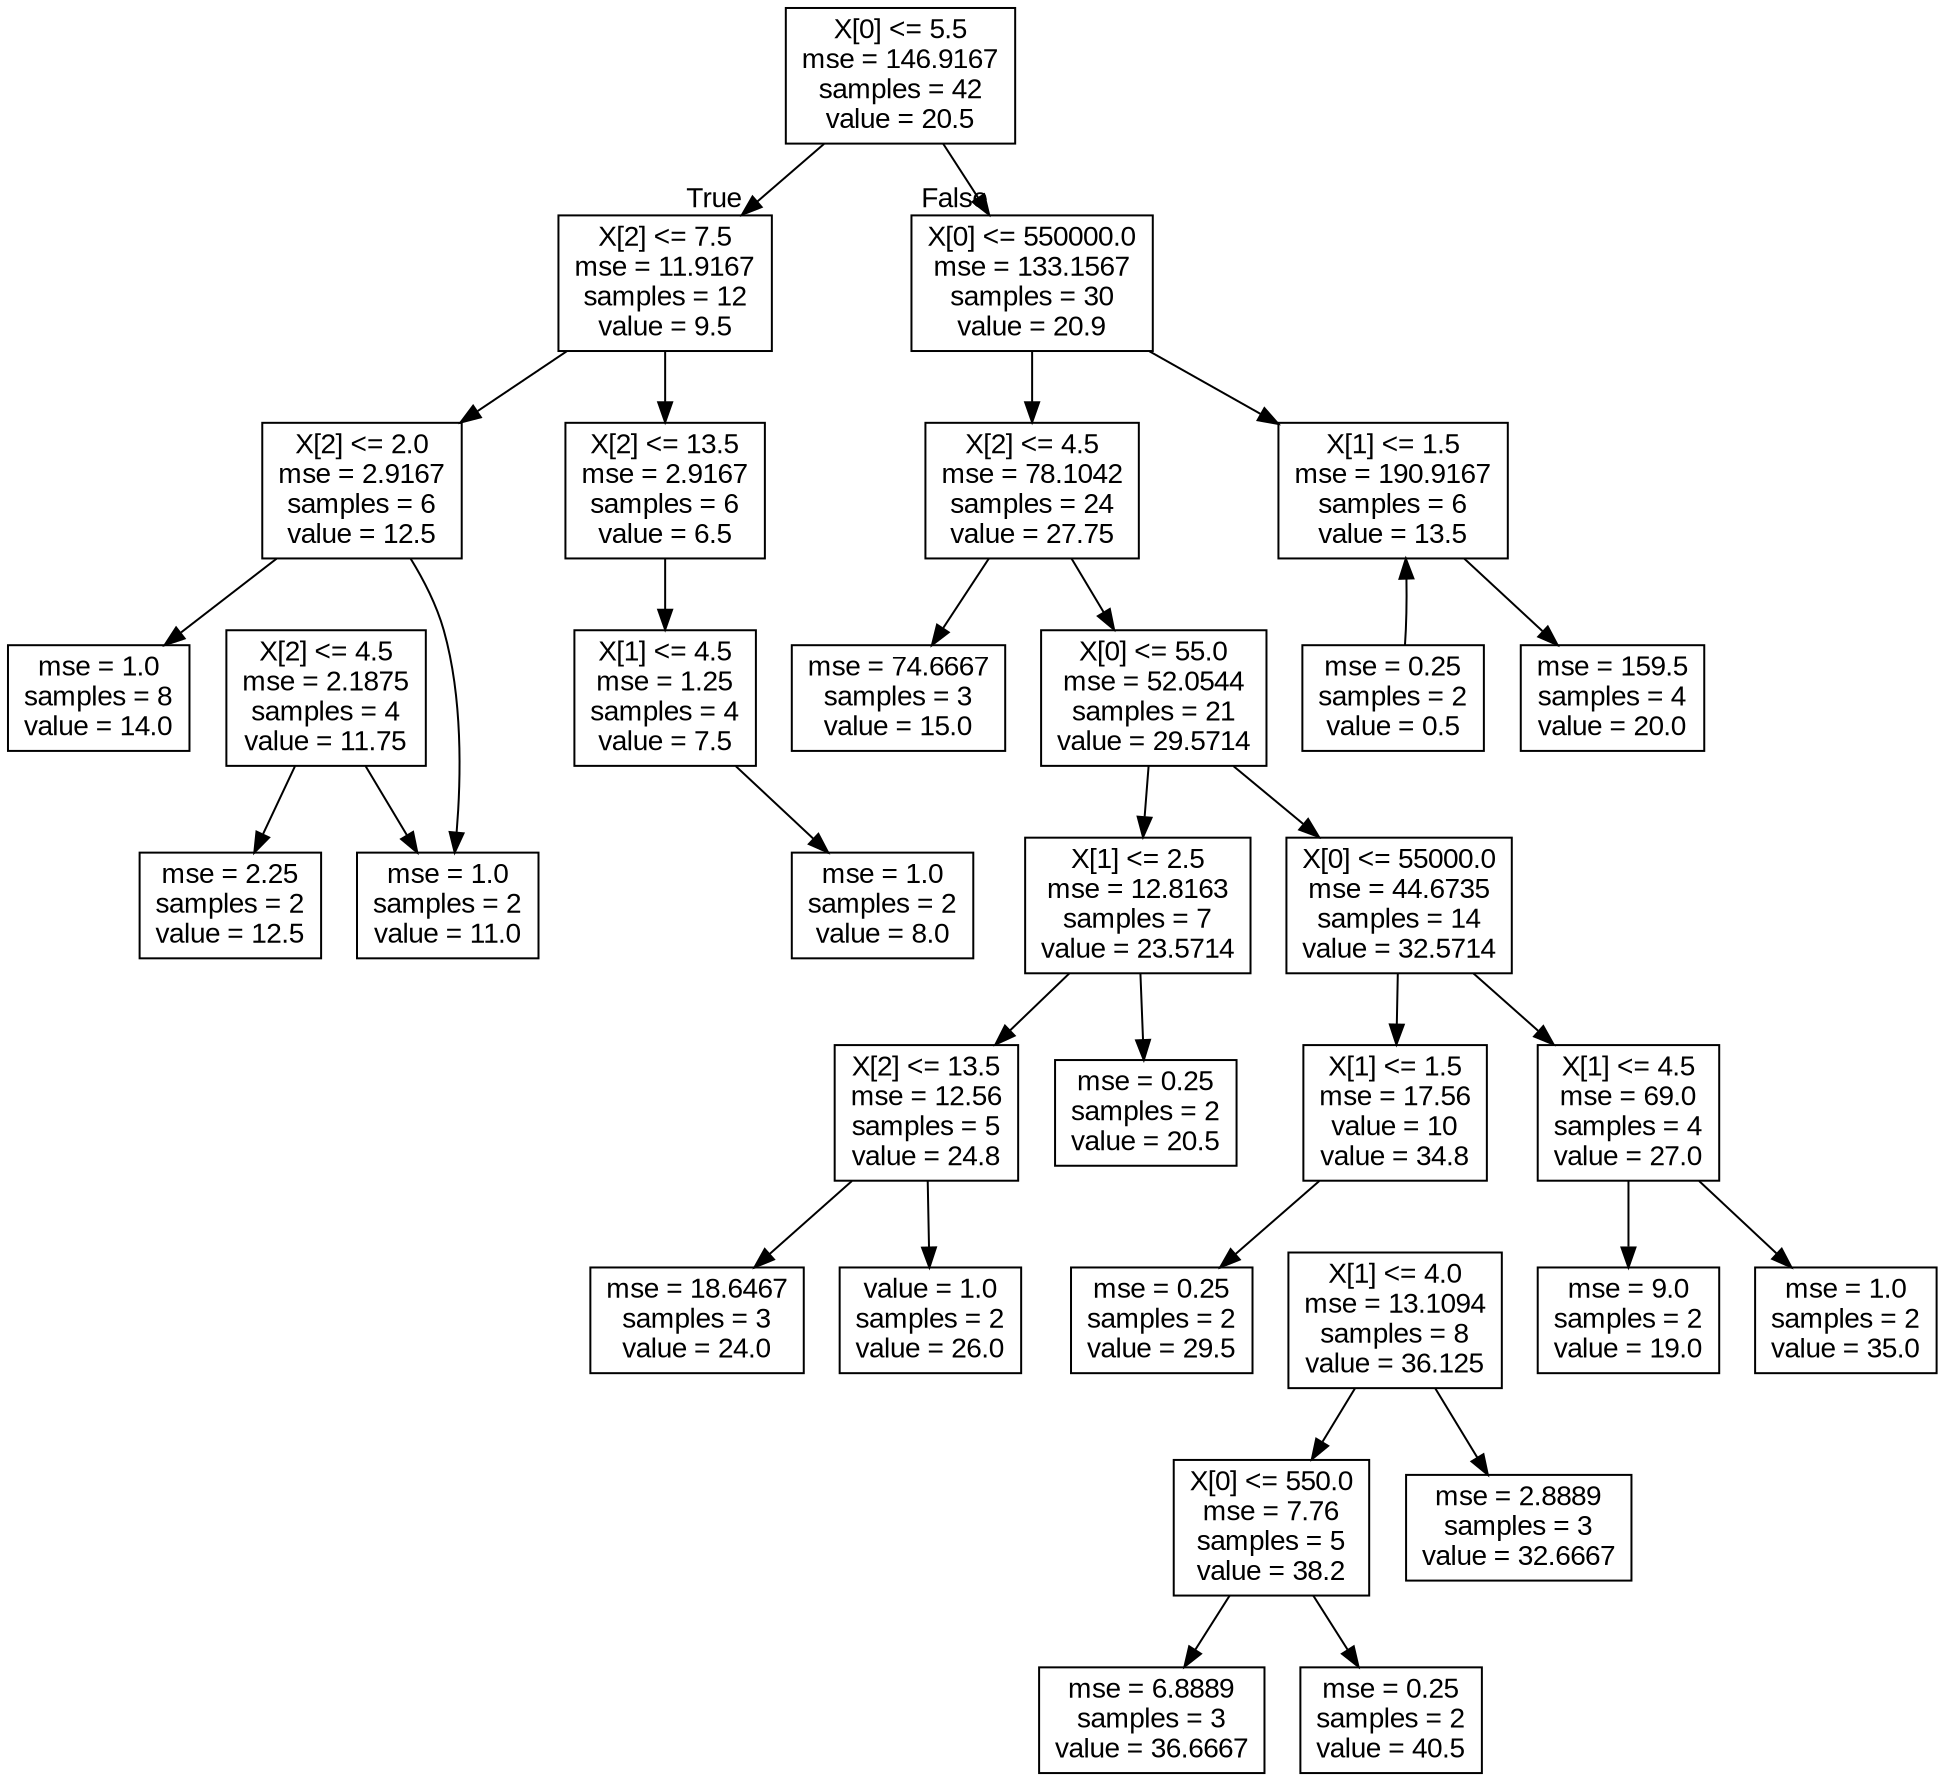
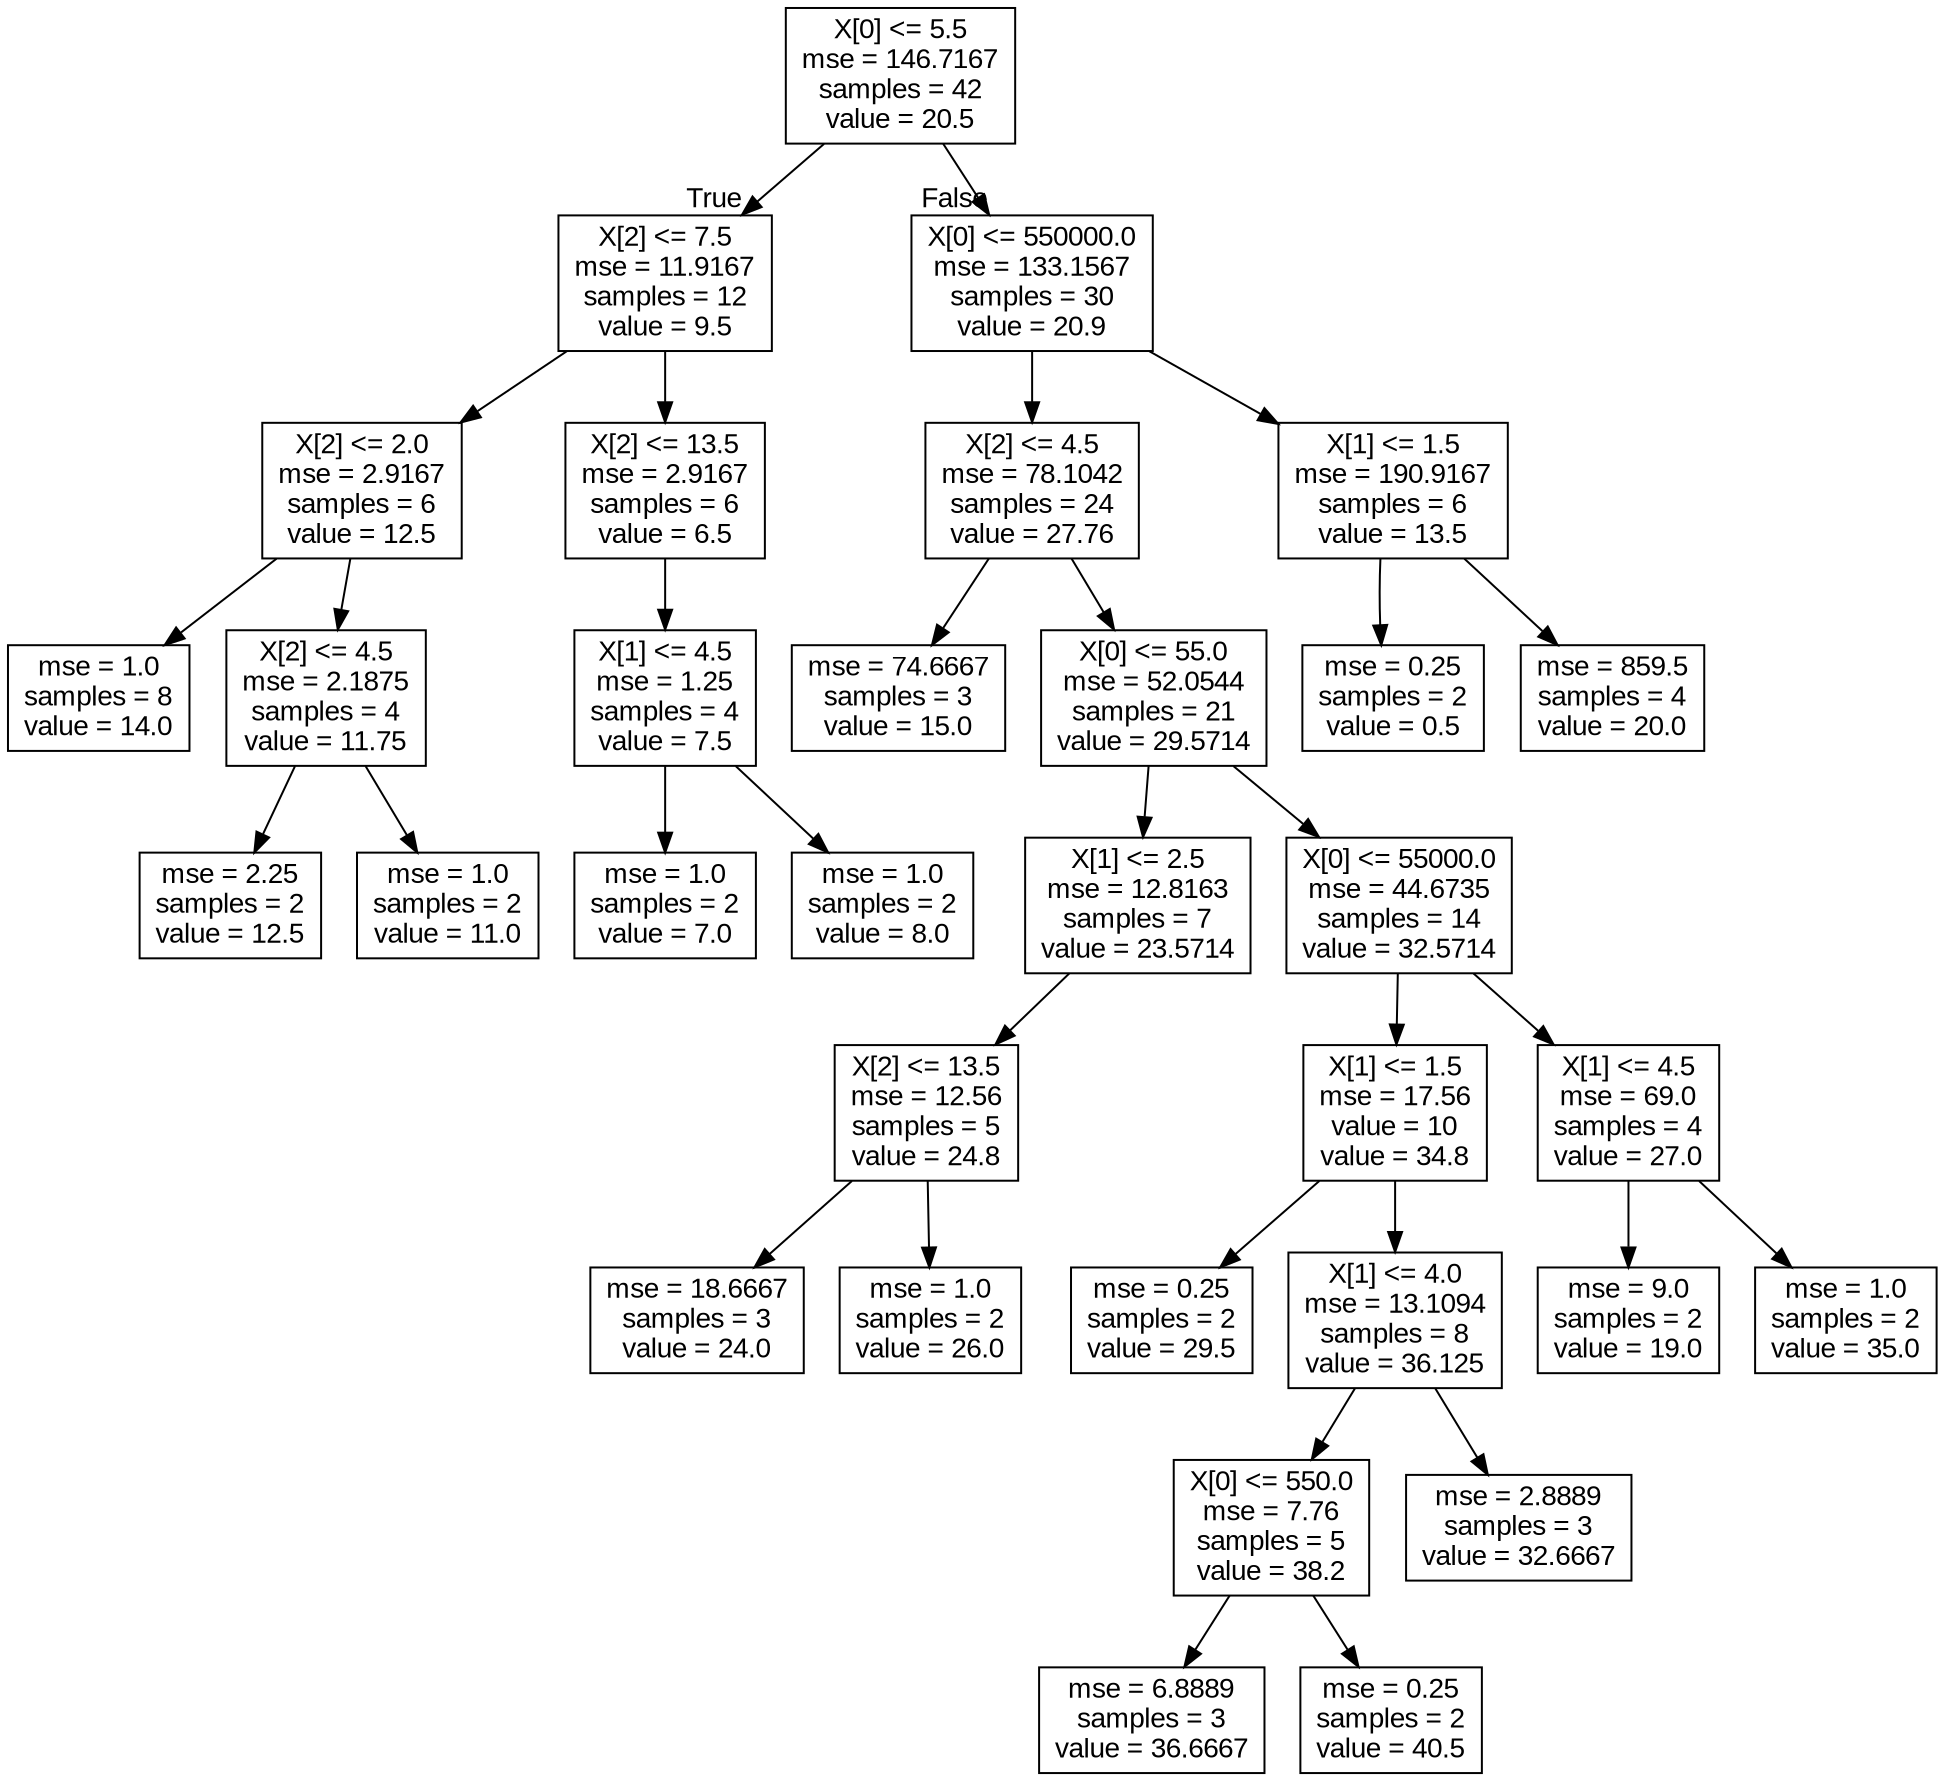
node "X[0] <= 5.5 mse = 146.9167 samples = 42 value = 20.5": label "X[0] <= 5.5 mse = 146.9167 samples = 42 value = 20.5" -> "X[0] <= 5.5 mse = 146.7167 samples = 42 value = 20.5"
node "X[2] <= 4.5 mse = 78.1042 samples = 24 value = 27.75": label "X[2] <= 4.5 mse = 78.1042 samples = 24 value = 27.75" -> "X[2] <= 4.5 mse = 78.1042 samples = 24 value = 27.76"
edge "mse = 0.25 samples = 2 value = 0.5" -> "X[1] <= 1.5 mse = 190.9167 samples = 6 value = 13.5": reversed
edge "X[2] <= 2.0 mse = 2.9167 samples = 6 value = 12.5" -> "mse = 1.0 samples = 2 value = 11.0": now "X[2] <= 2.0 mse = 2.9167 samples = 6 value = 12.5" -> "X[2] <= 4.5 mse = 2.1875 samples = 4 value = 11.75"
node "mse = 159.5 samples = 4 value = 20.0": label "mse = 159.5 samples = 4 value = 20.0" -> "mse = 859.5 samples = 4 value = 20.0"
node "mse = 1.0 samples = 2 value = 7.0": added
node "mse = 0.25 samples = 2 value = 20.5": removed
edge "X[1] <= 1.5 mse = 17.56 value = 10 value = 34.8" -> "X[1] <= 4.0 mse = 13.1094 samples = 8 value = 36.125": added
node "mse = 18.6467 samples = 3 value = 24.0": label "mse = 18.6467 samples = 3 value = 24.0" -> "mse = 18.6667 samples = 3 value = 24.0"
node "value = 1.0 samples = 2 value = 26.0": label "value = 1.0 samples = 2 value = 26.0" -> "mse = 1.0 samples = 2 value = 26.0"
